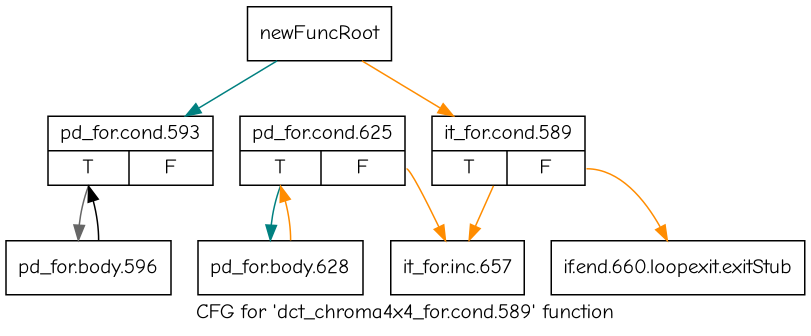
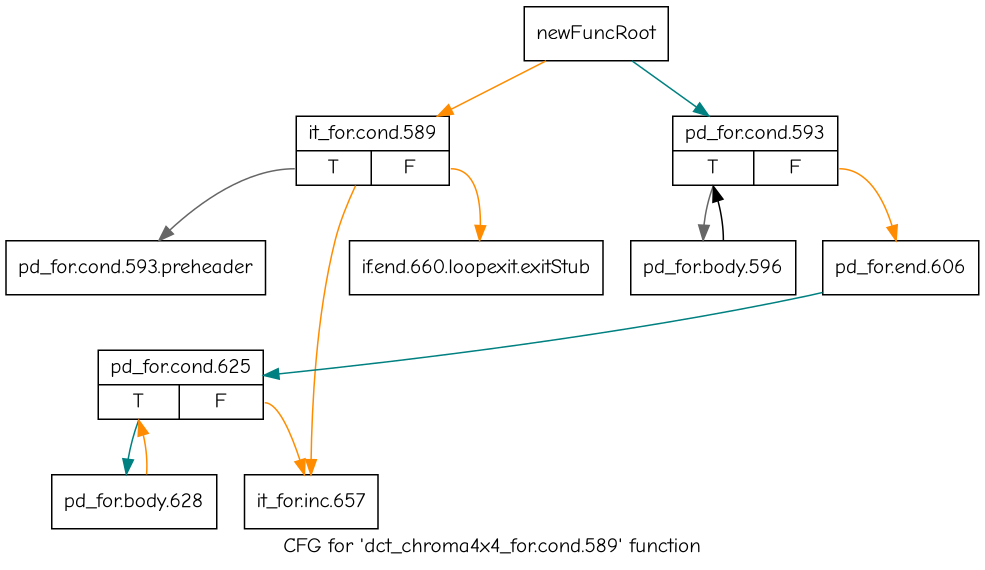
node "pd_for.cond.593.preheader": added
node "pd_for.end.606": added
